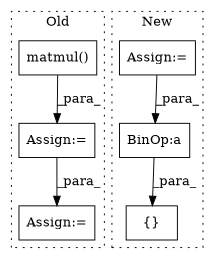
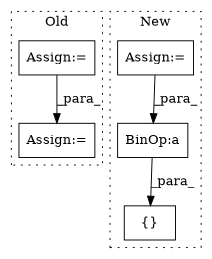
node "matmul()": removed
